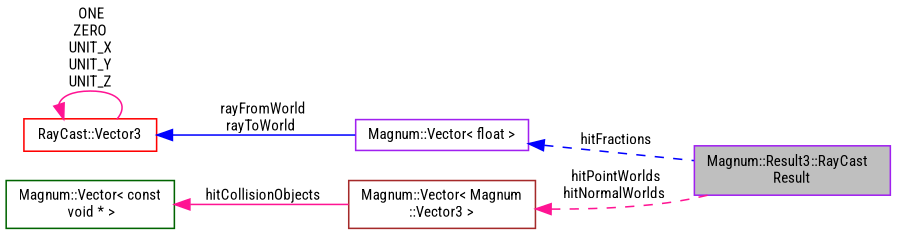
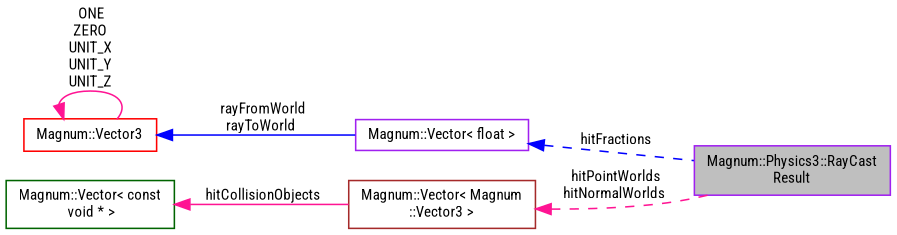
node "RayCast::Vector3": label "RayCast::Vector3" -> "Magnum::Vector3"
node "Magnum::Result3::RayCast Result": label "Magnum::Result3::RayCast Result" -> "Magnum::Physics3::RayCast Result"
